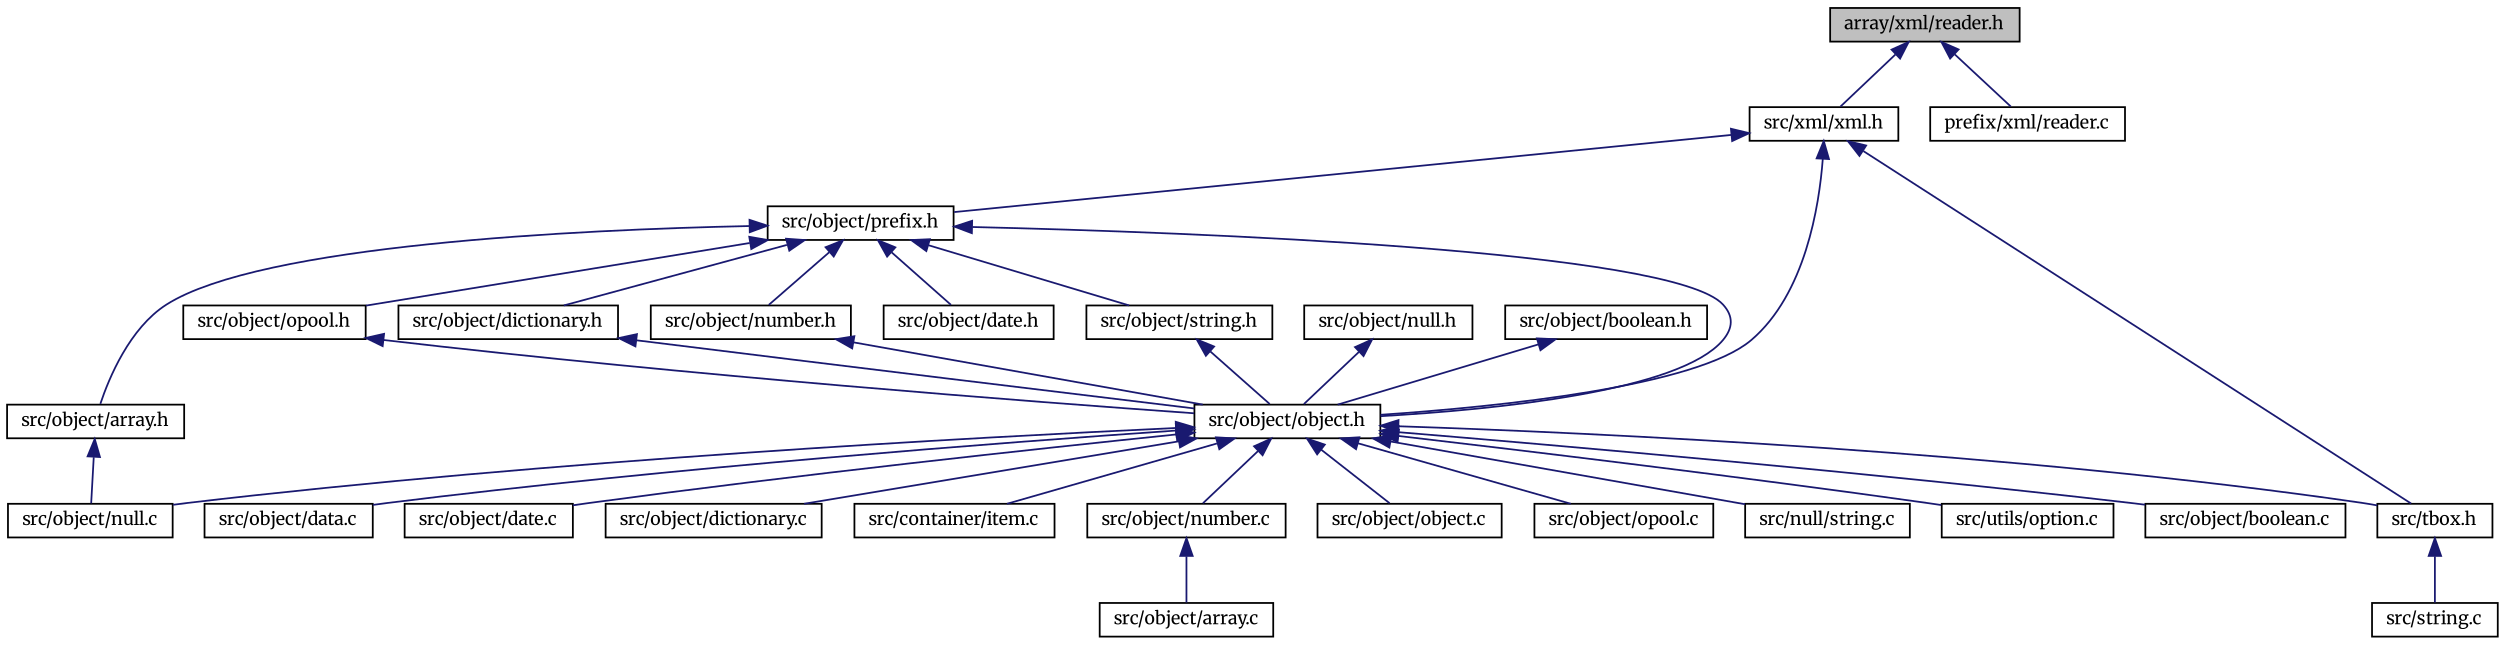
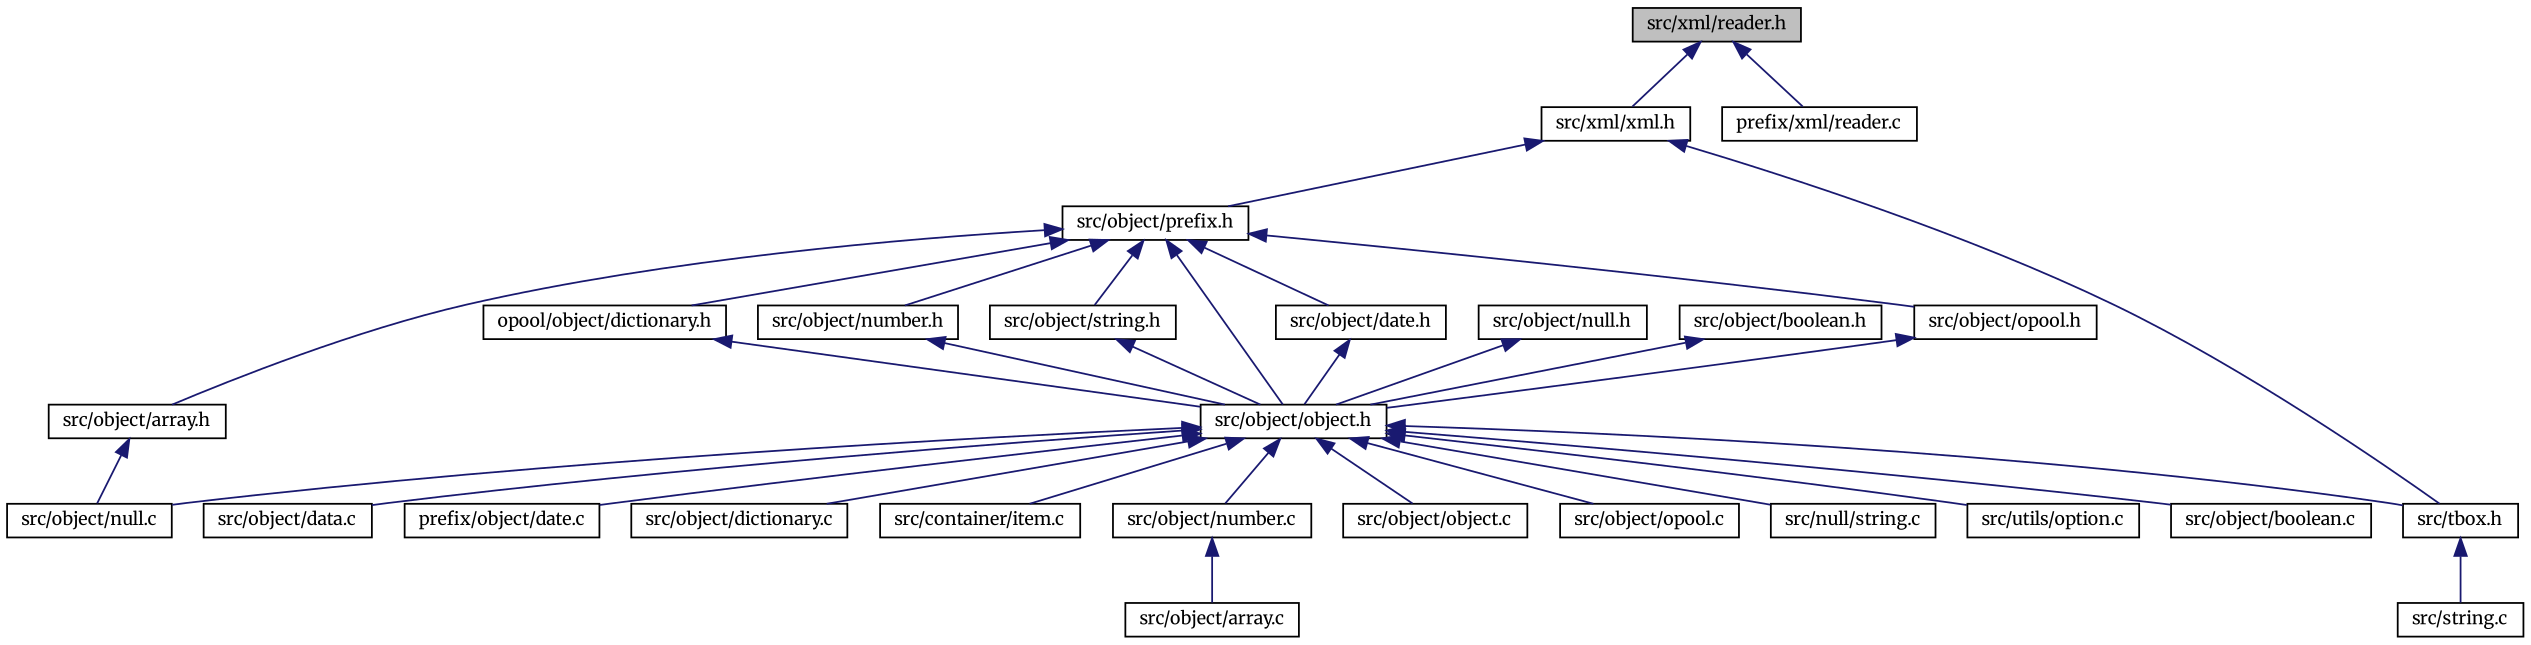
node "array/xml/reader.h": label "array/xml/reader.h" -> "src/xml/reader.h"
node "src/object/dictionary.h": label "src/object/dictionary.h" -> "opool/object/dictionary.h"
edge "src/object/object.h" -> "src/xml/xml.h": now "src/object/object.h" -> "src/object/date.h"
node "src/object/date.c": label "src/object/date.c" -> "prefix/object/date.c"
